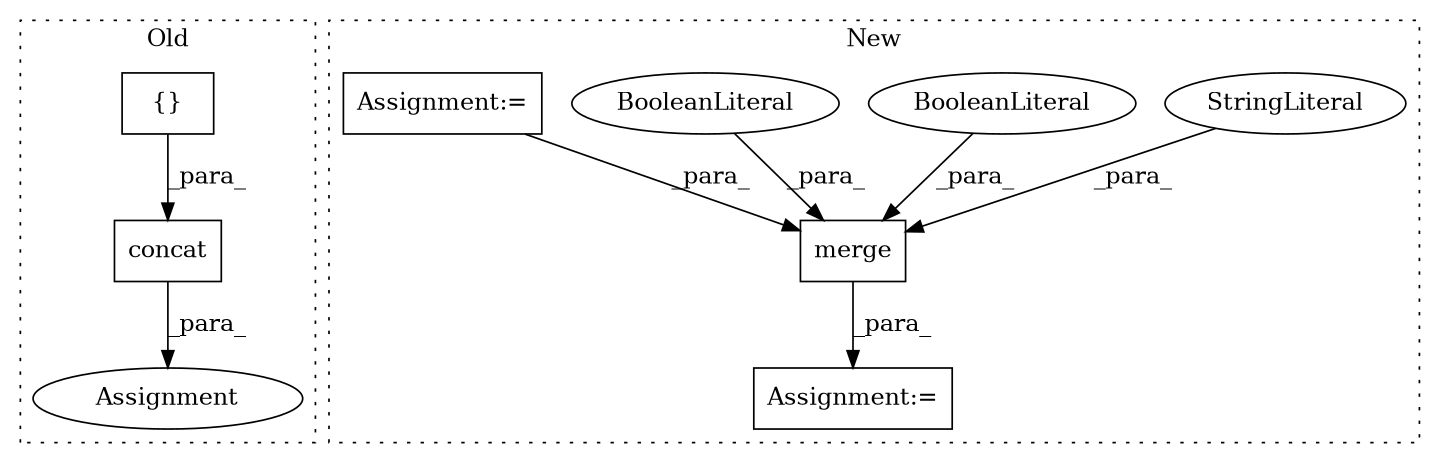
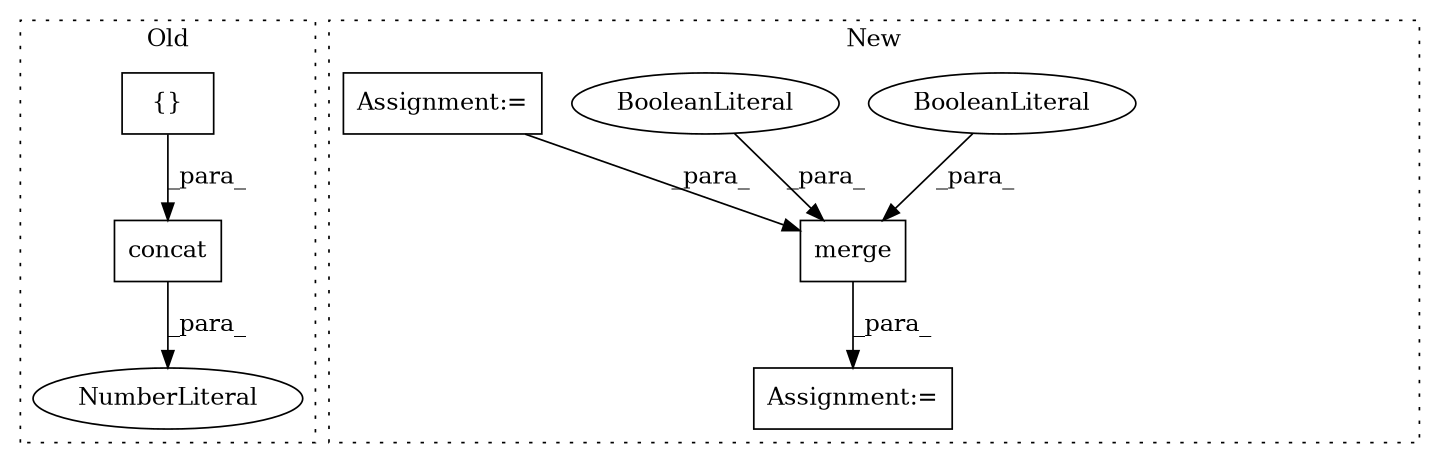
node "StringLiteral": removed
node "Assignment": label "Assignment" -> "NumberLiteral"
